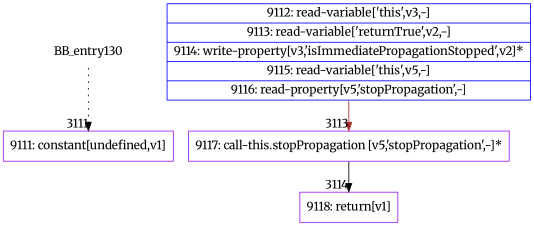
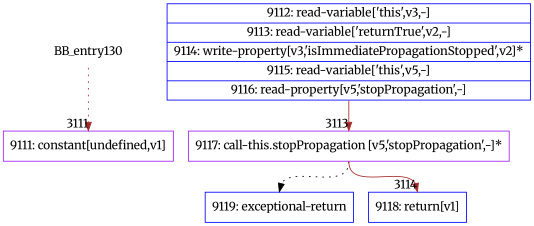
edge "BB_entry130" -> "9111: constant[undefined,v1]": color black -> brown
edge "9117: call-this.stopPropagation [v5,'stopPropagation',-]*" -> "9118: return[v1]": color black -> brown
node "9119: exceptional-return": added
node "9118: return[v1]": color purple -> blue
